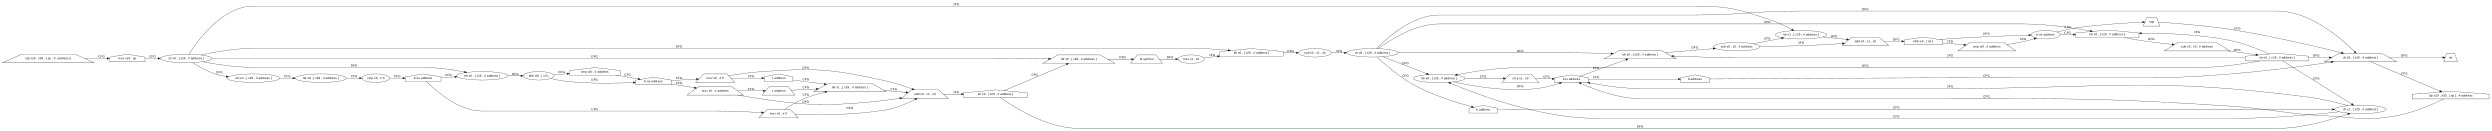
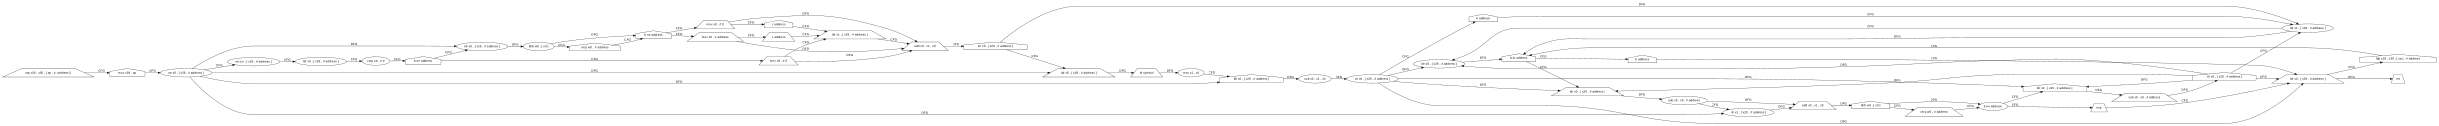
node "cmp x1 , x0": removed
